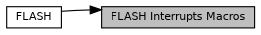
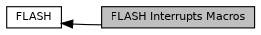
edge "FLASH" -> "FLASH Interrupts Macros": reversed
